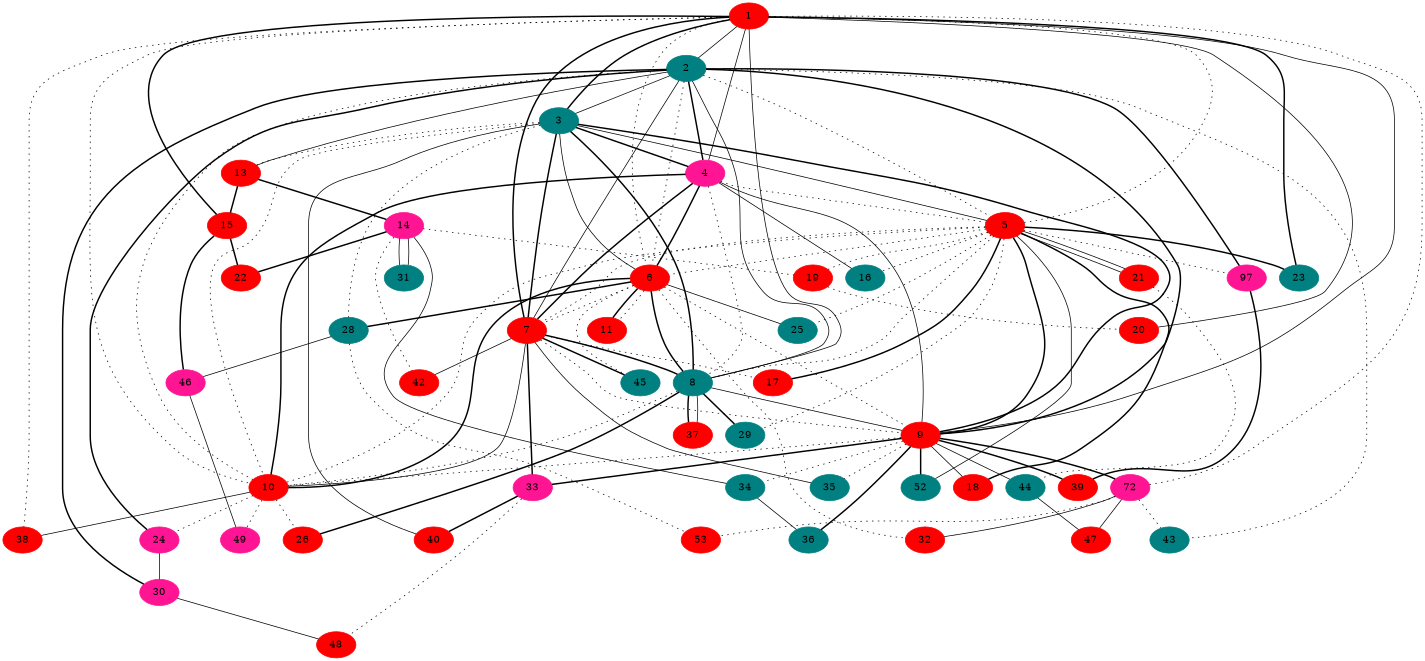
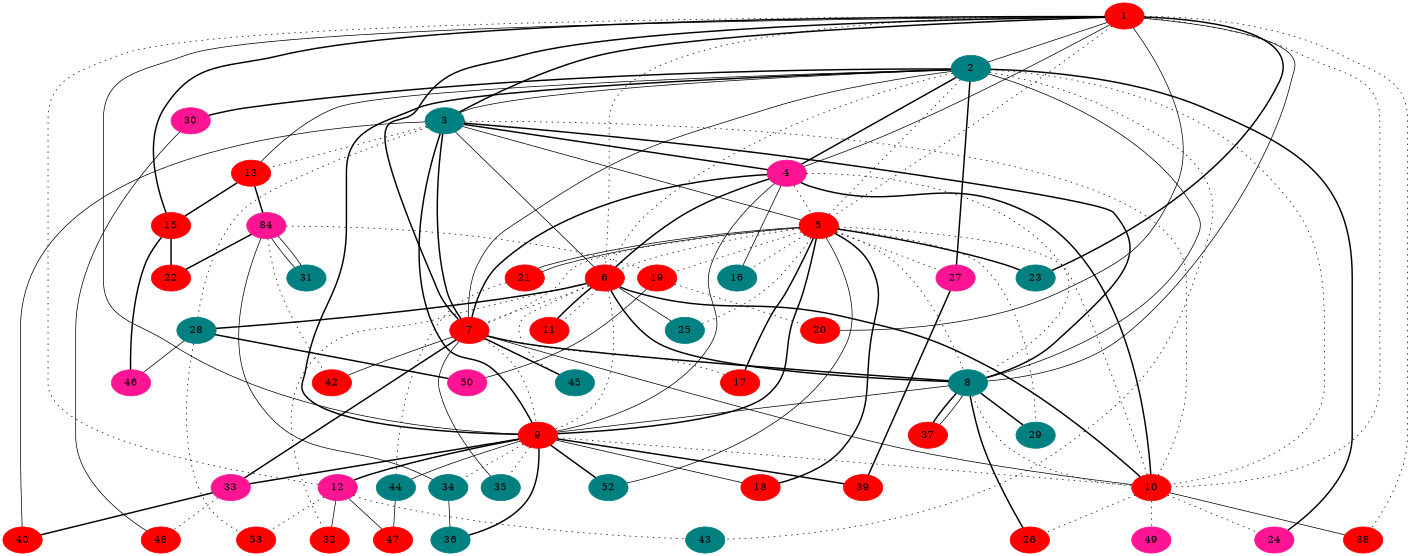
node "14": label "14" -> "84"
node "97": label "97" -> "27"
node "50": added
edge "46" -- "49": removed
node "72": label "72" -> "12"
edge "24" -- "30": removed
